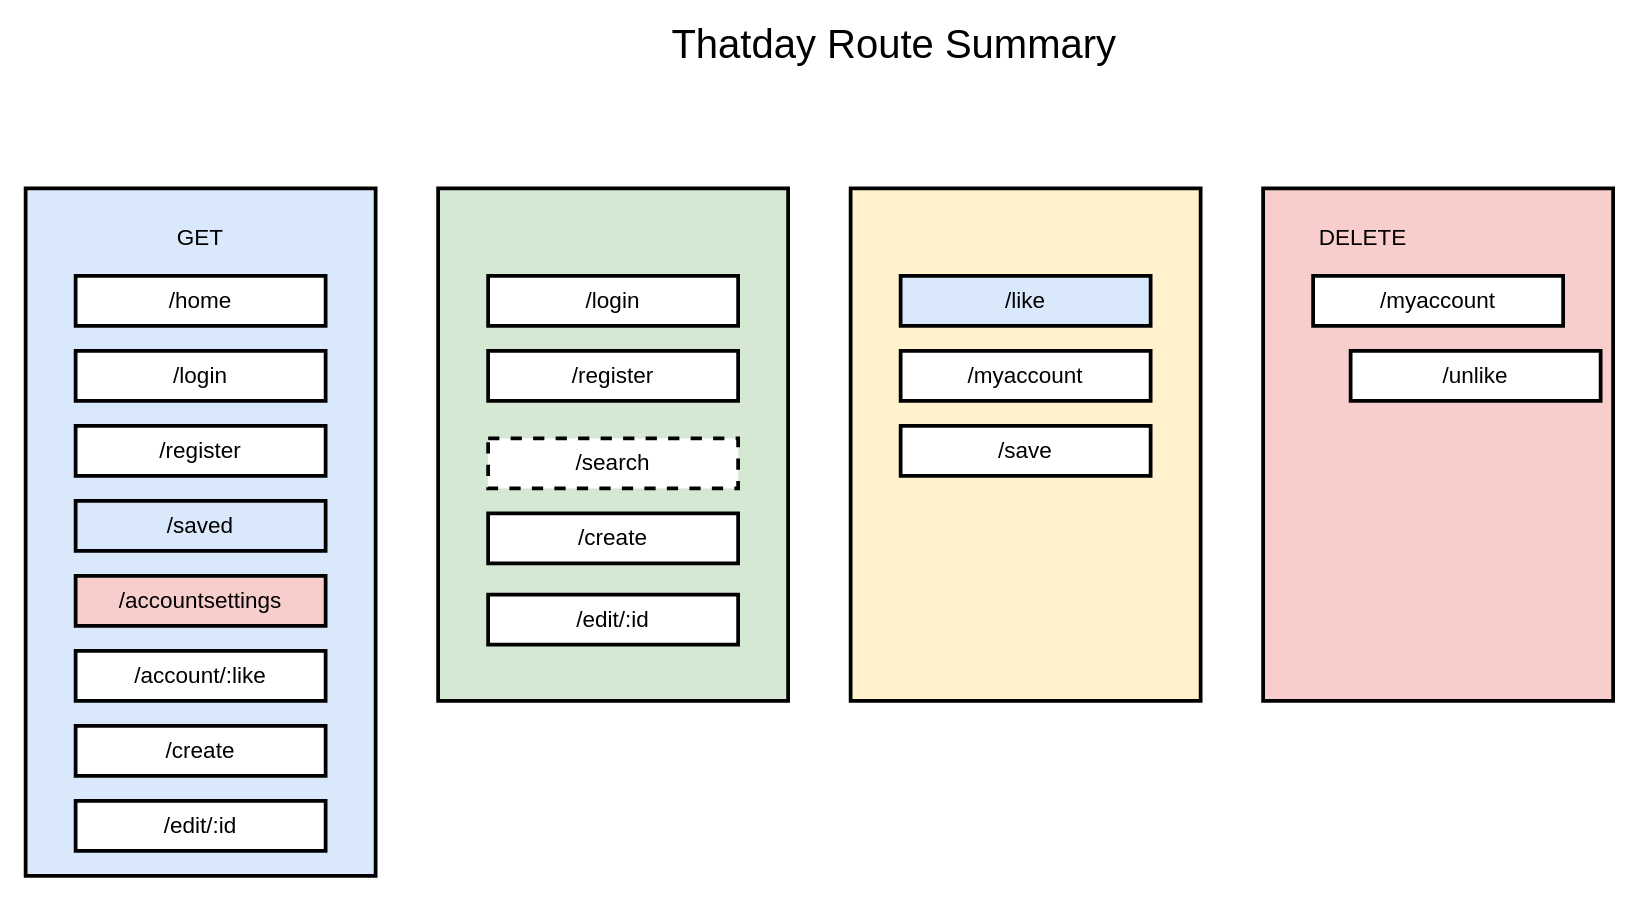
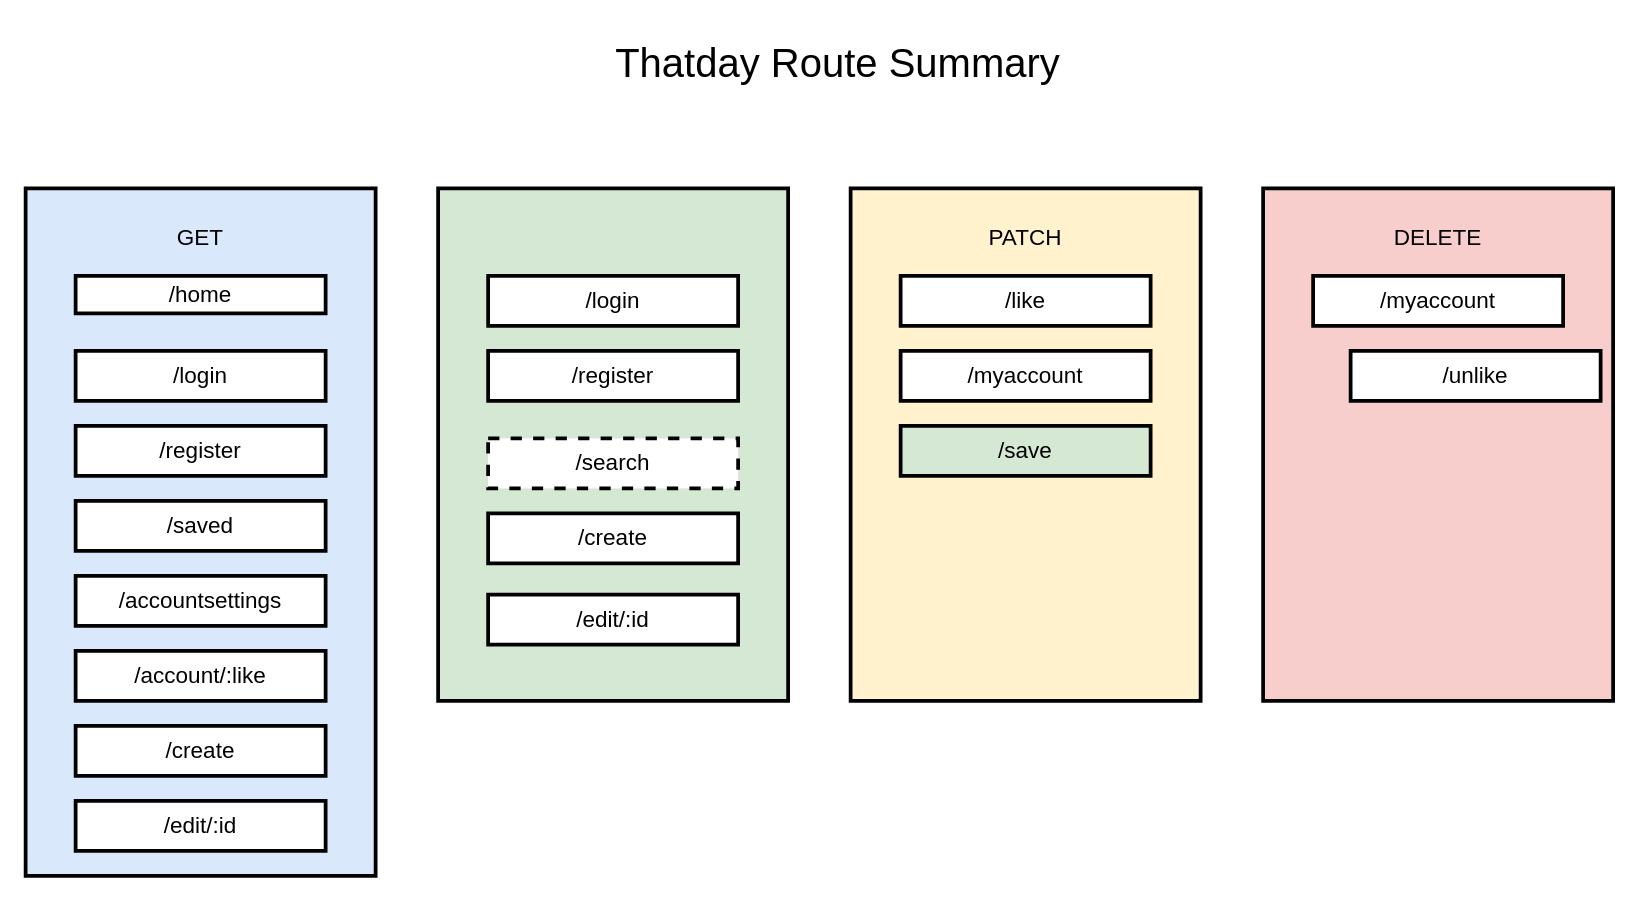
node "Thatday Route Summary": moved (894, 44) -> (838, 63)
node "PATCH": added
node "DELETE": moved (1363, 238) -> (1438, 238)
node "/home": size 250x50 -> 250x38
node "/like": fillcolor #dae8fc -> #ffffff
node "/save": fillcolor #ffffff -> #d5e8d4
node "/saved": fillcolor #dae8fc -> #ffffff
node "/accountsettings": fillcolor #f8cecc -> #ffffff
